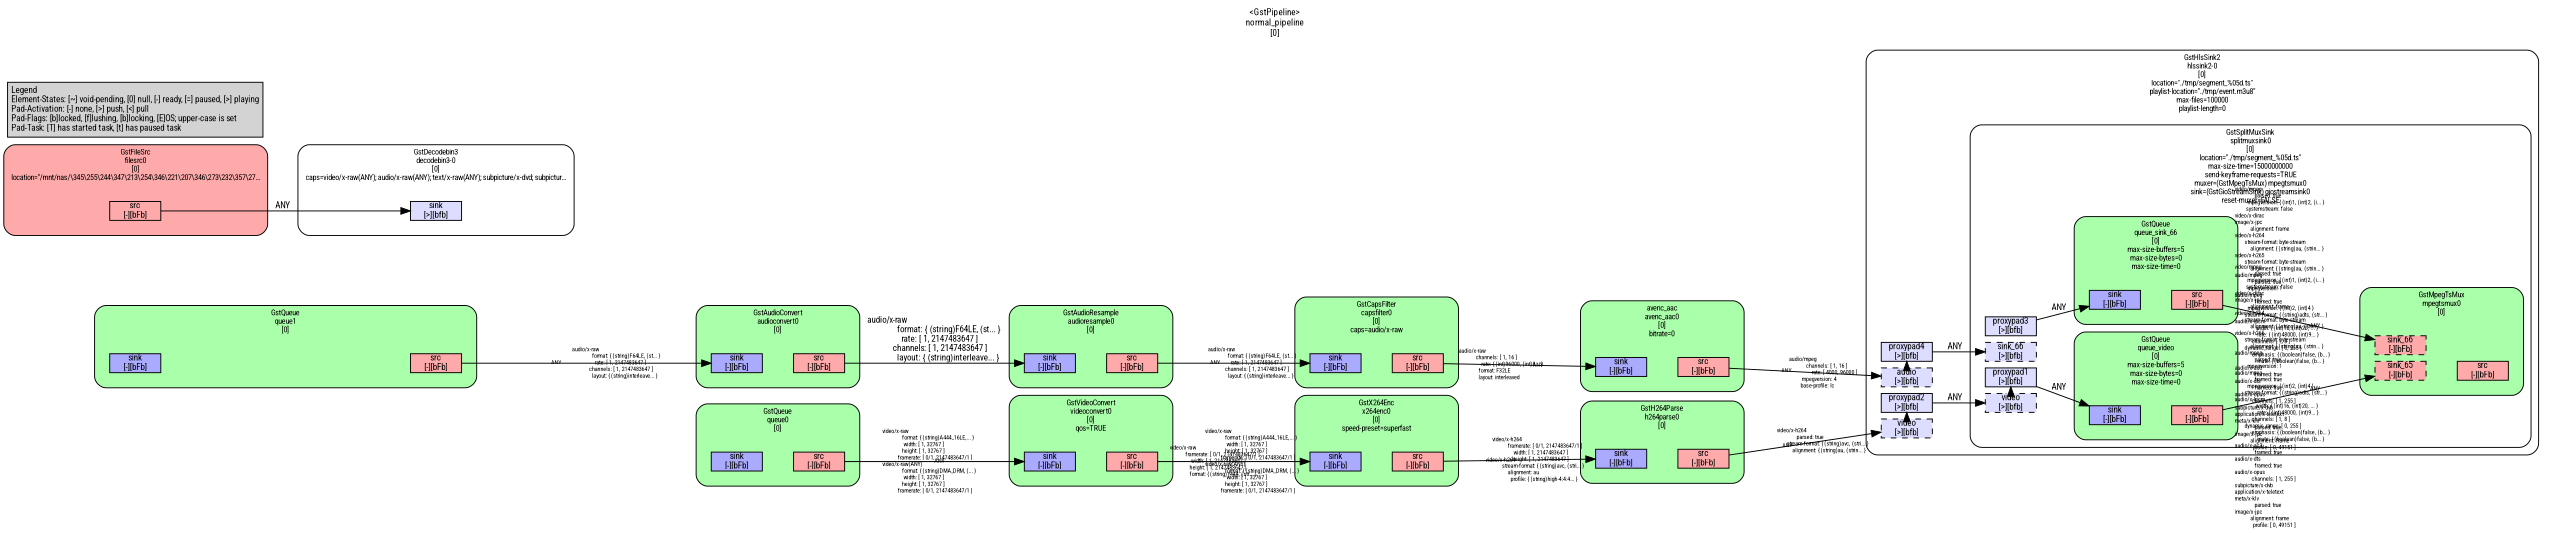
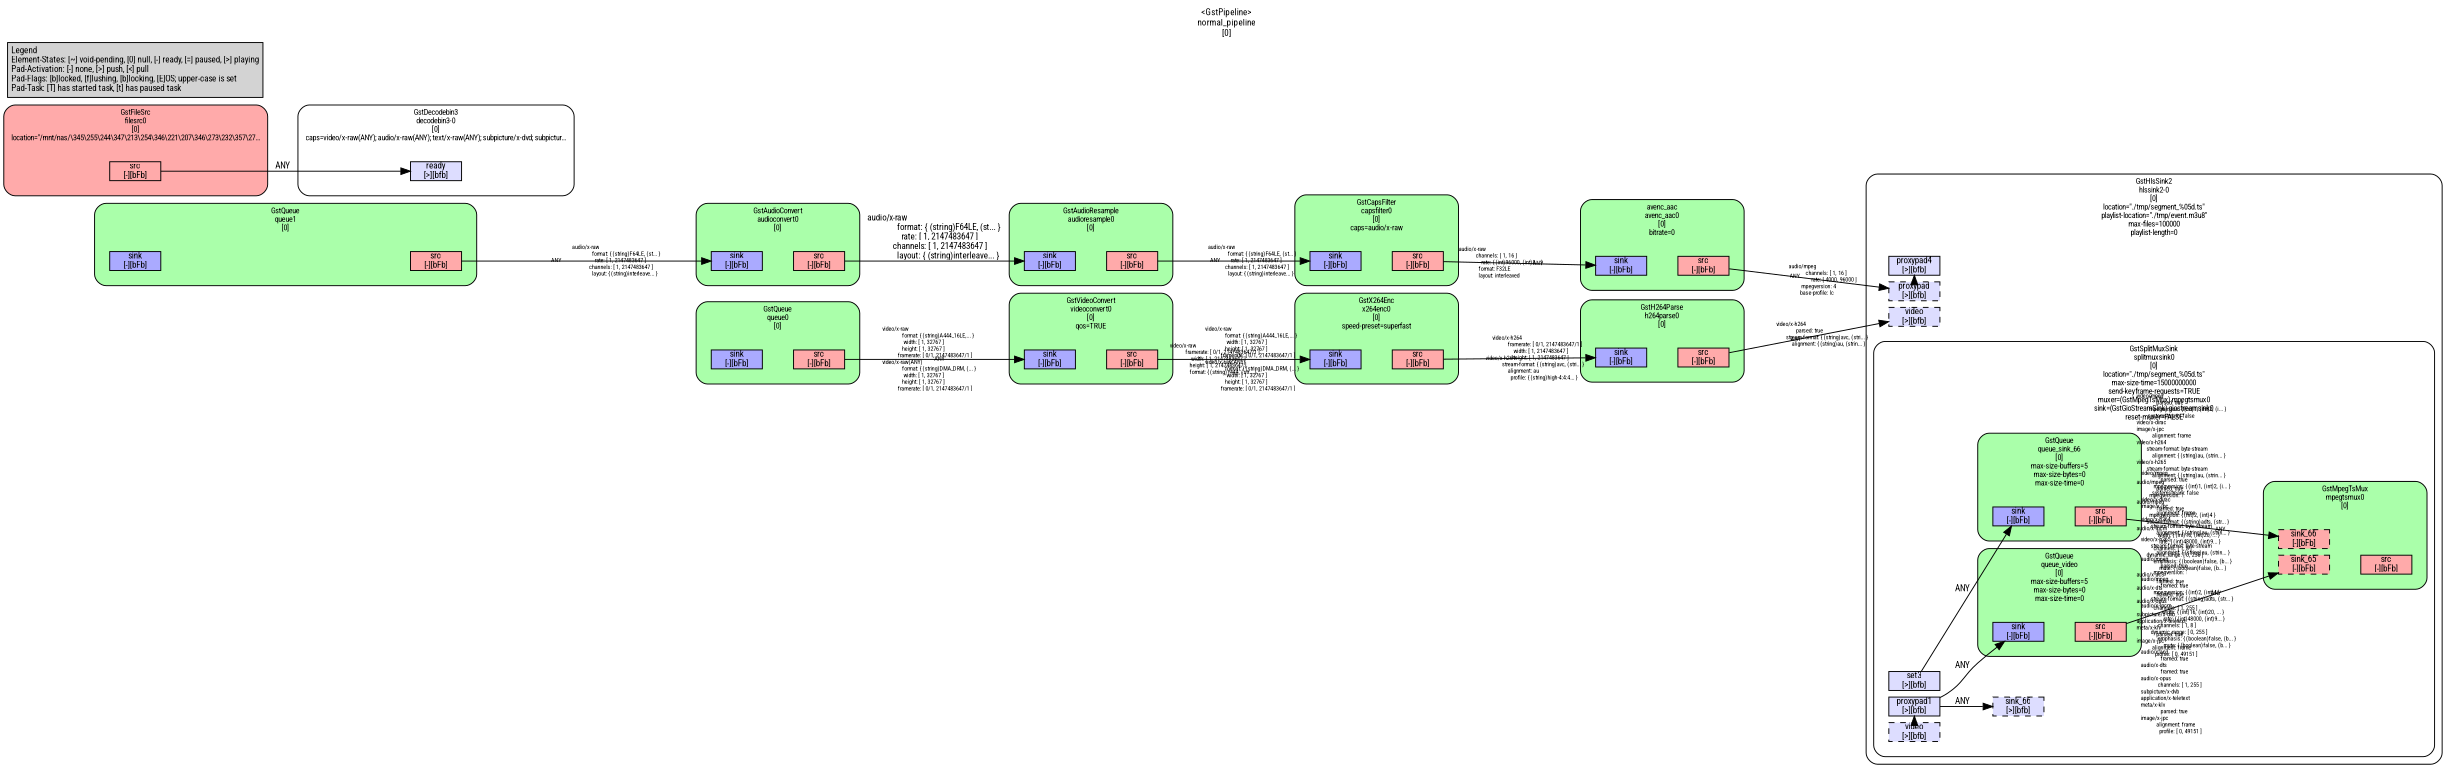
node "sink [>][bfb]": label "sink [>][bfb]" -> "ready [>][bfb]"
node "proxypad3 [>][bfb]": label "proxypad3 [>][bfb]" -> "set3 [>][bfb]"
edge "proxypad4 [>][bfb]" -> "sink_66 [>][bfb]": now "proxypad1 [>][bfb]" -> "sink_66 [>][bfb]"
node "audio [>][bfb]": label "audio [>][bfb]" -> "proxypad [>][bfb]"
node "proxypad2 [>][bfb]": removed
